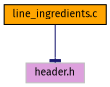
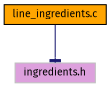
node "header.h": label "header.h" -> "ingredients.h"
